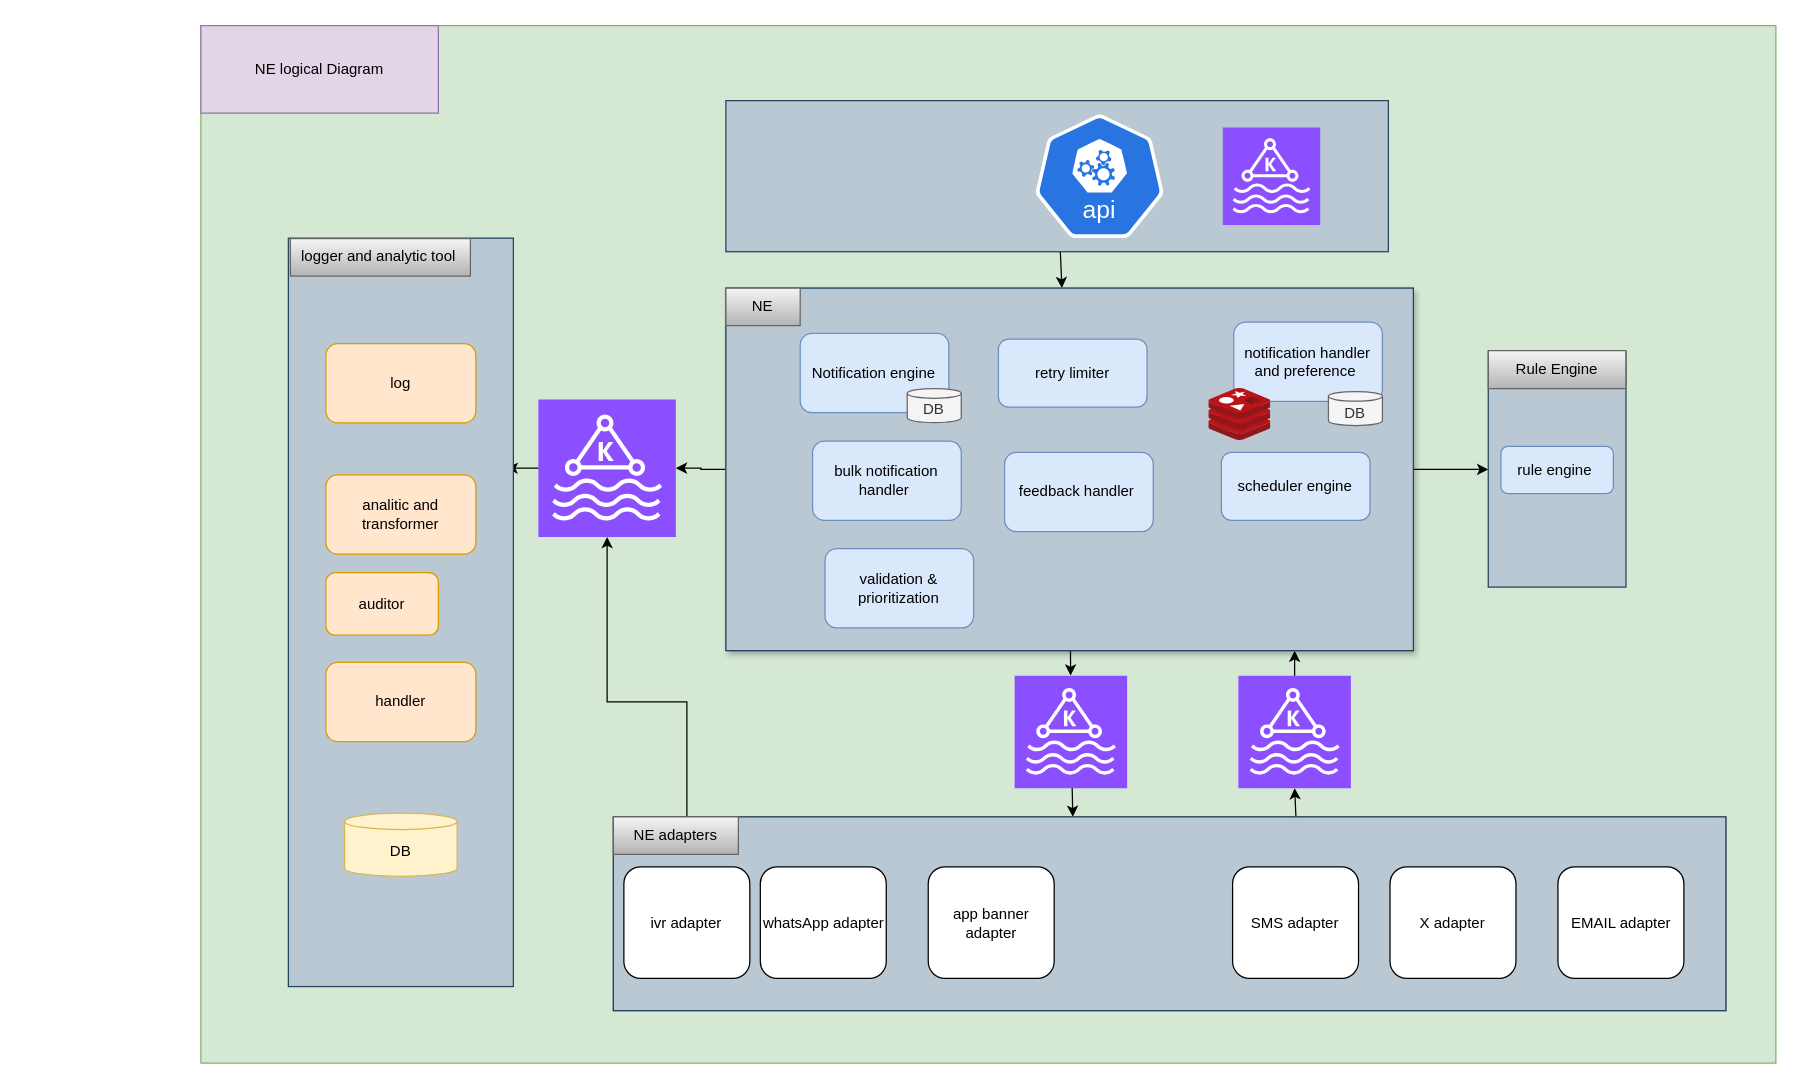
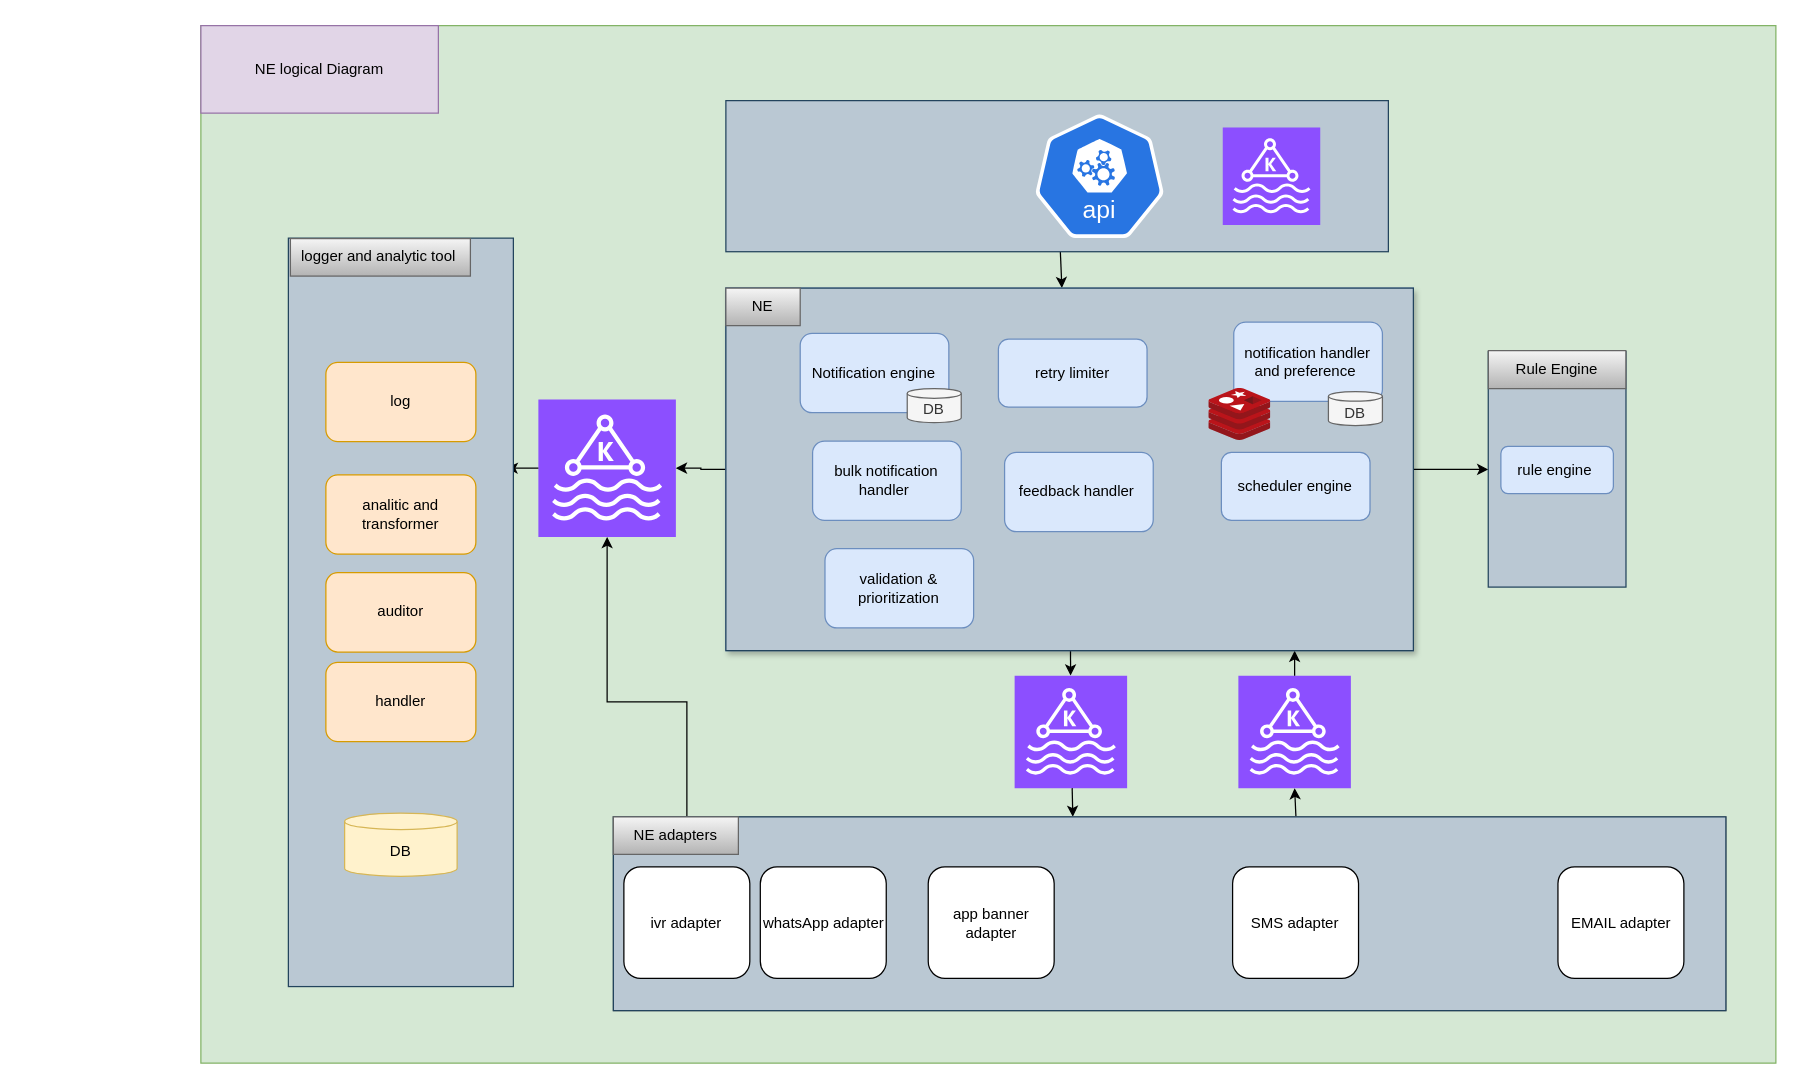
node "log": moved (401, 383) -> (401, 402)
node "auditor": size 113x63 -> 150x79
node "X adapter": removed
